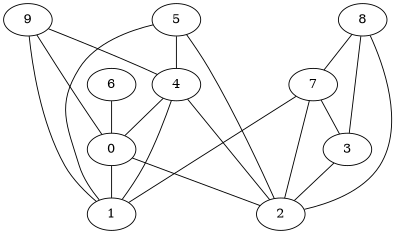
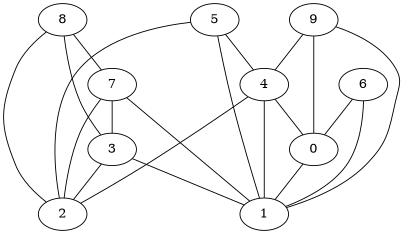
edge "6" -- "1": added
edge "3" -- "1": added
edge "0" -- "2": removed
